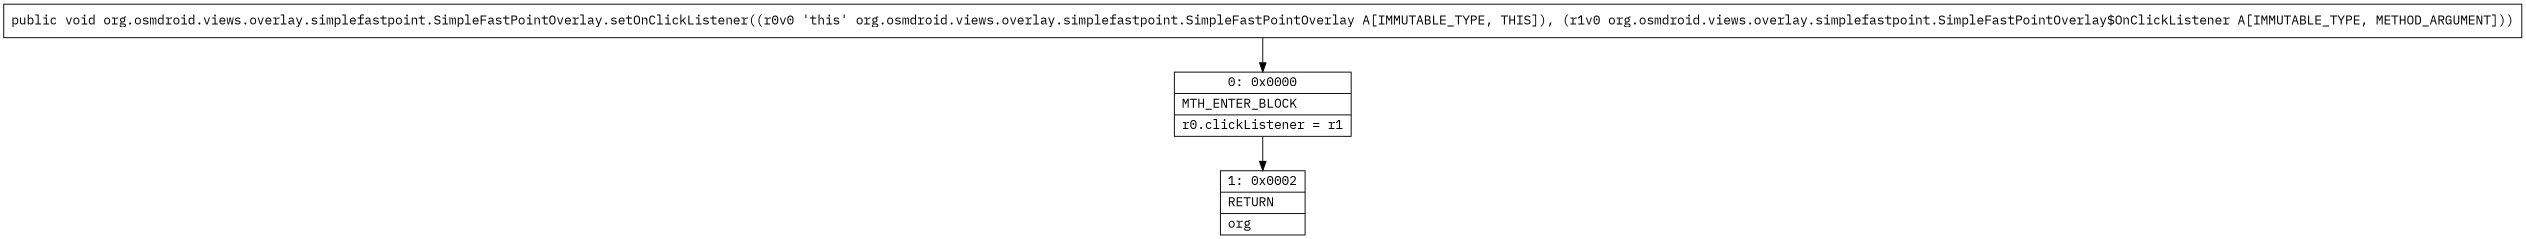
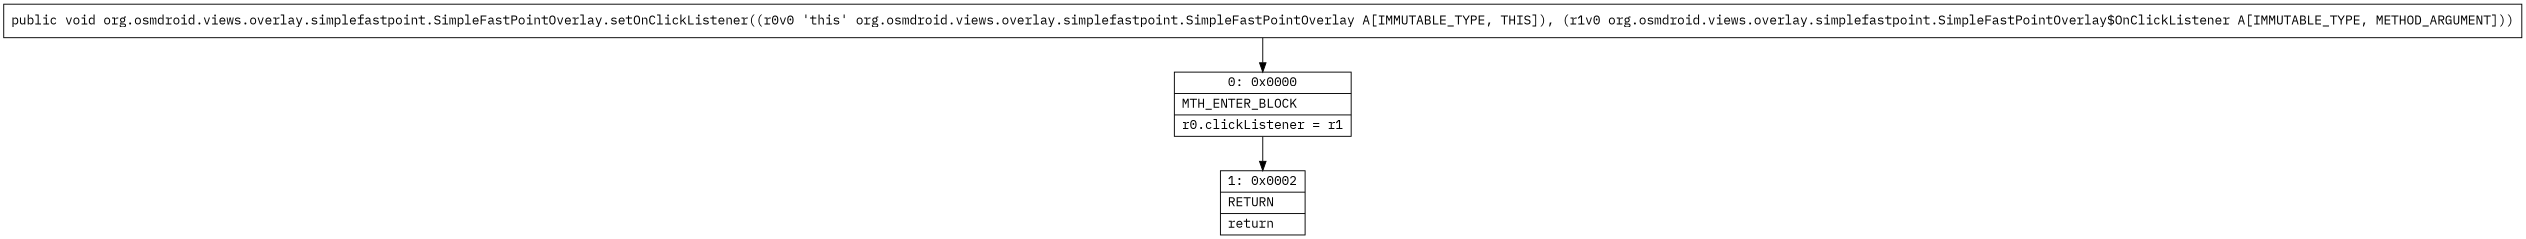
node "1: 0x0002": text "org" -> "return"
